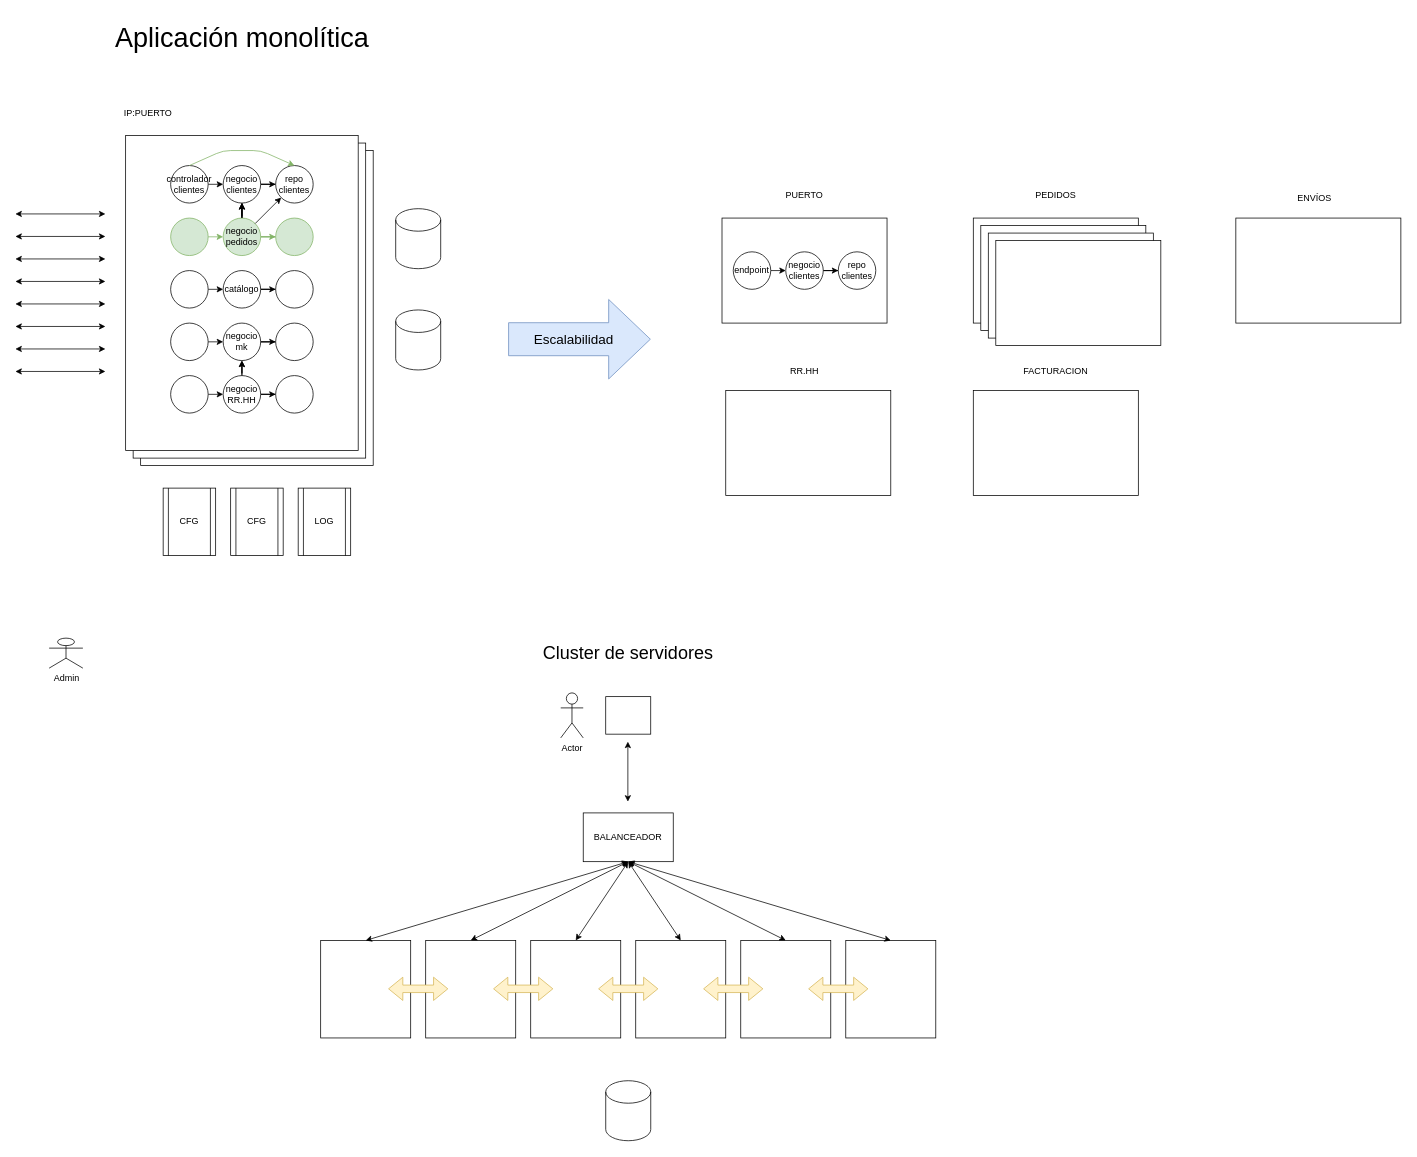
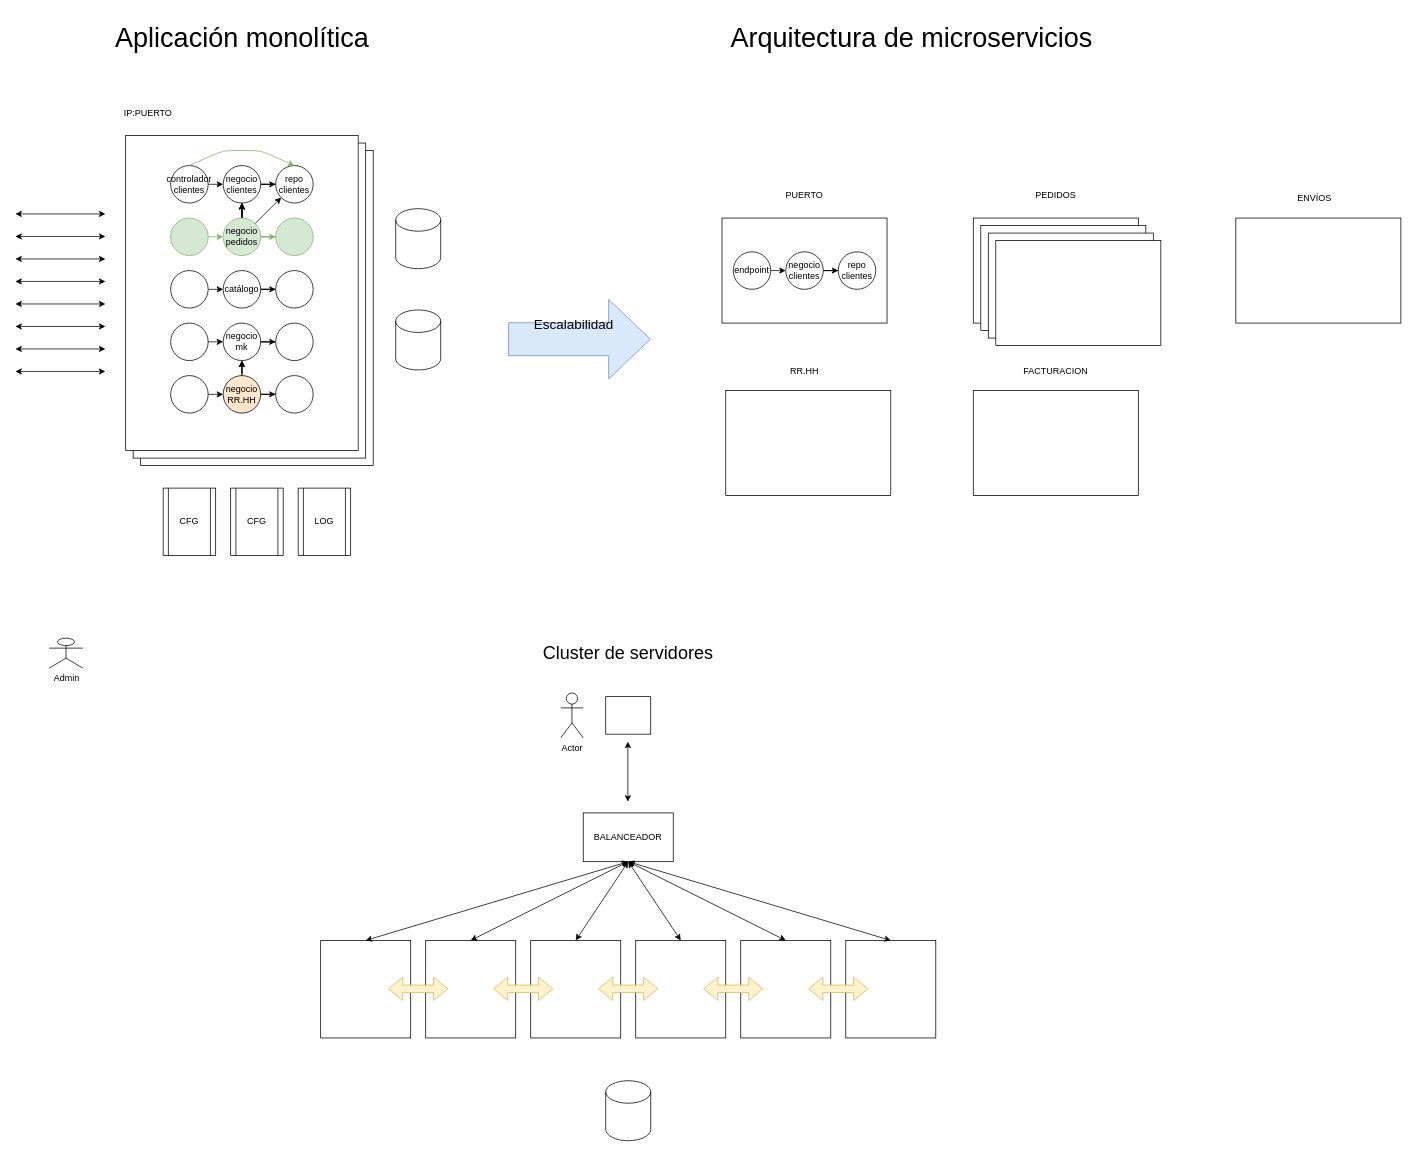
node "Arquitectura de microservicios": added
node "Escalabilidad": moved (574, 339) -> (574, 324)
node "negocio RR.HH": fillcolor #ffffff -> #ffe6cc
